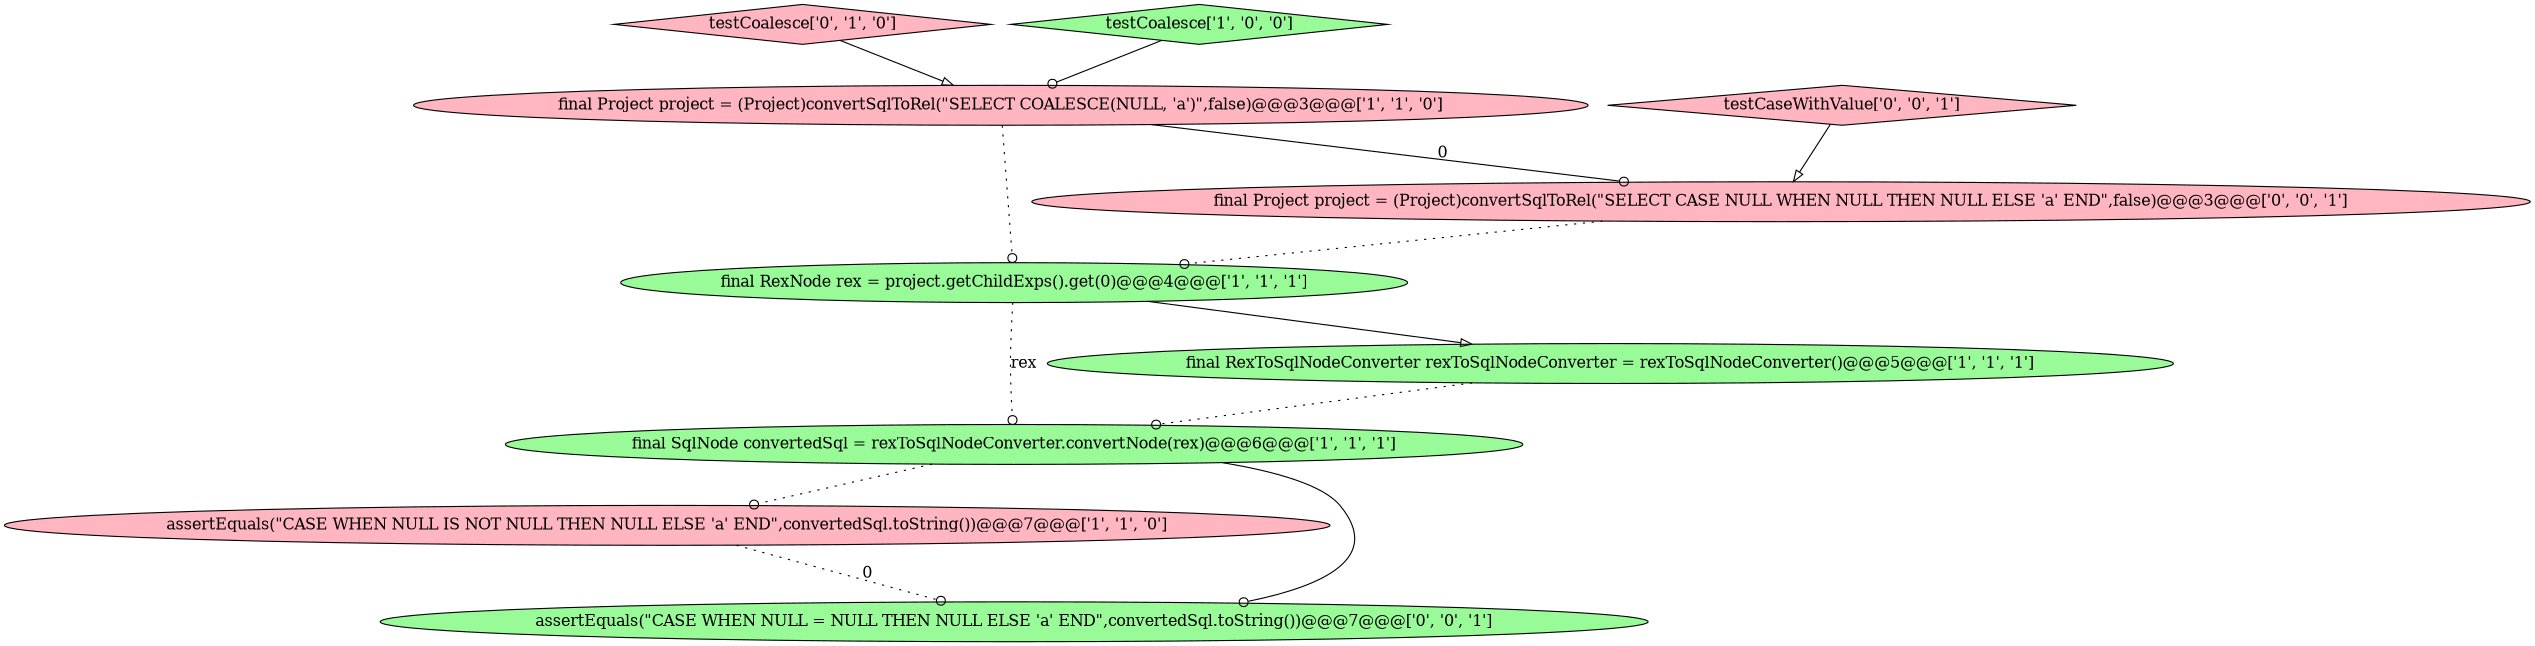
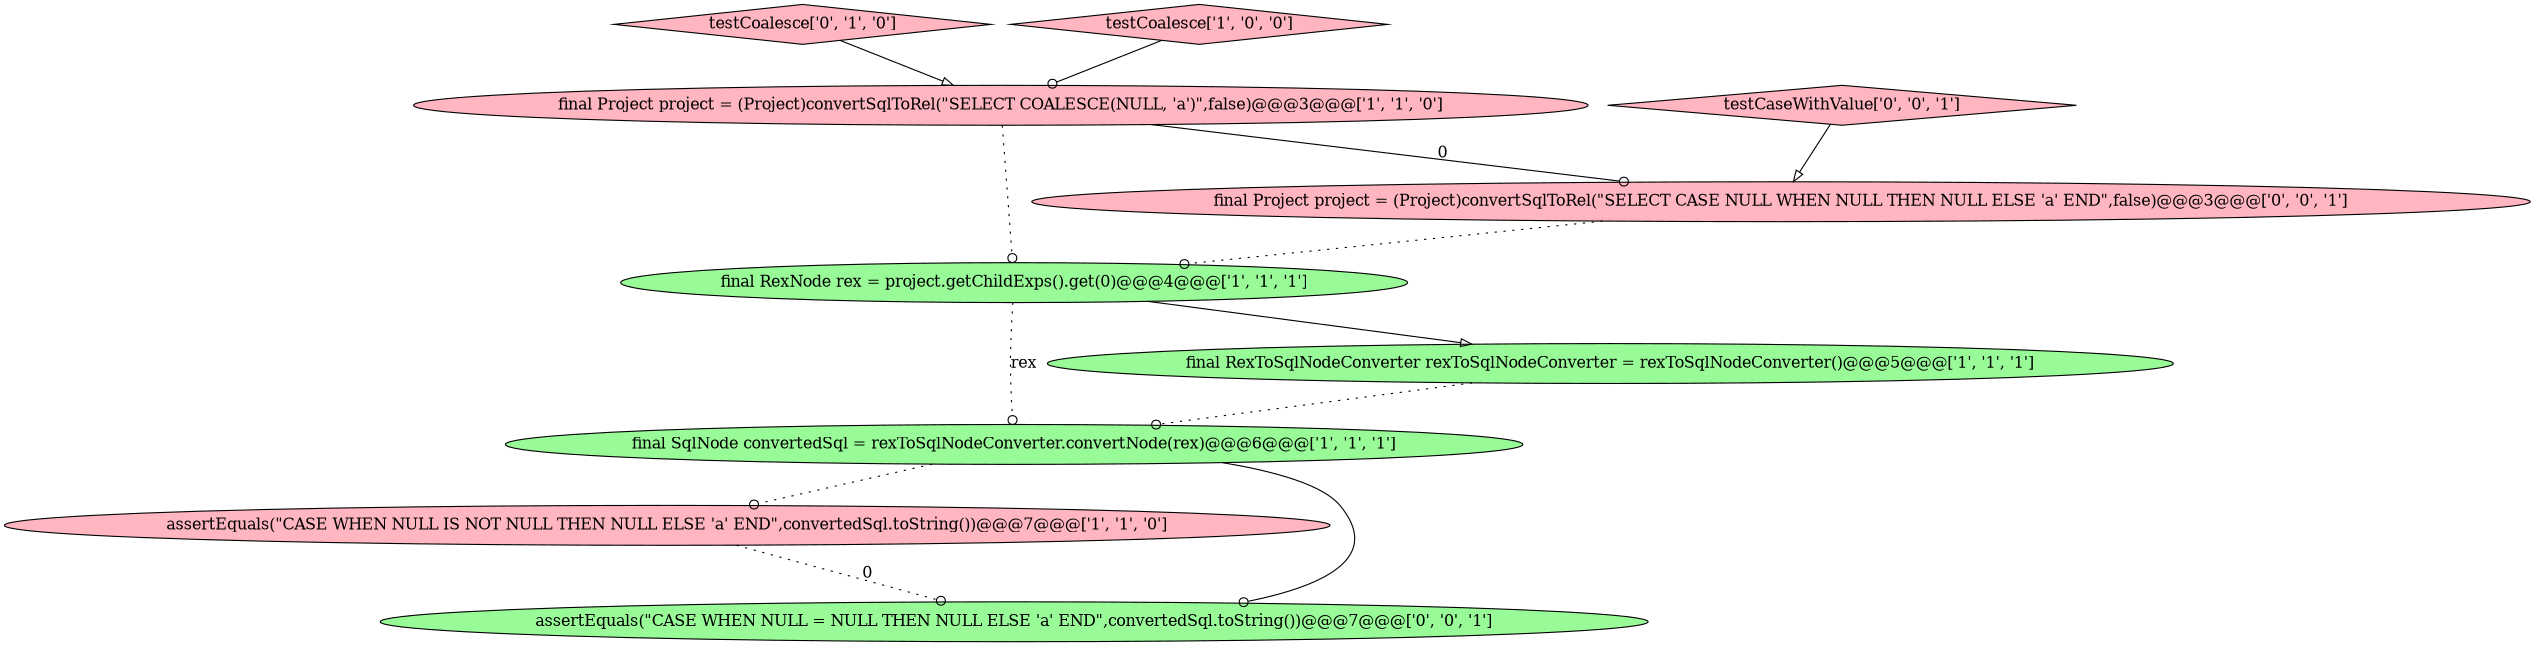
node "testCoalesce['1', '0', '0']": fillcolor palegreen -> lightpink
